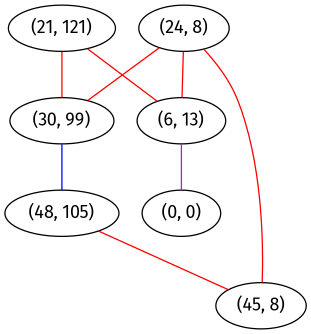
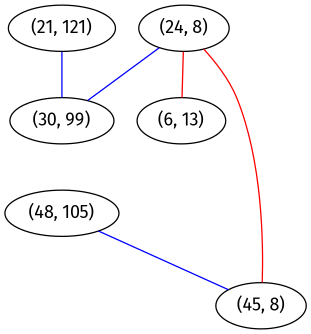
edge "(21, 121)" -- "(6, 13)": removed
edge "(24, 8)" -- "(30, 99)": color red -> blue
edge "(21, 121)" -- "(30, 99)": color red -> blue
edge "(30, 99)" -- "(48, 105)": removed
node "(0, 0)": removed
edge "(48, 105)" -- "(45, 8)": color red -> blue
